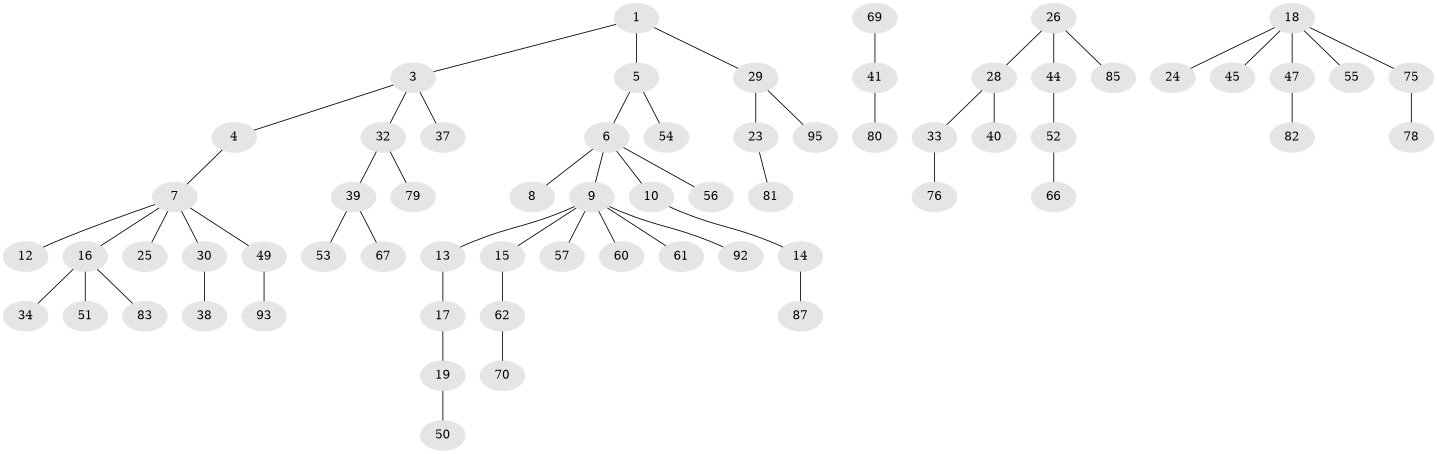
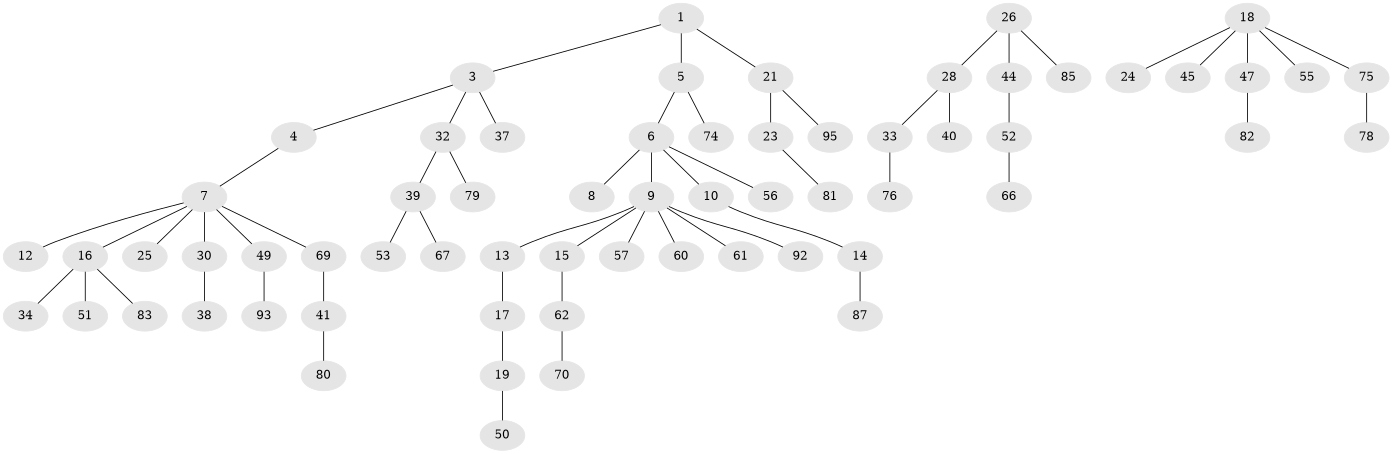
node "29": label "29" -> "21"
node "54": label "54" -> "74"
edge "7" -- "69": added
